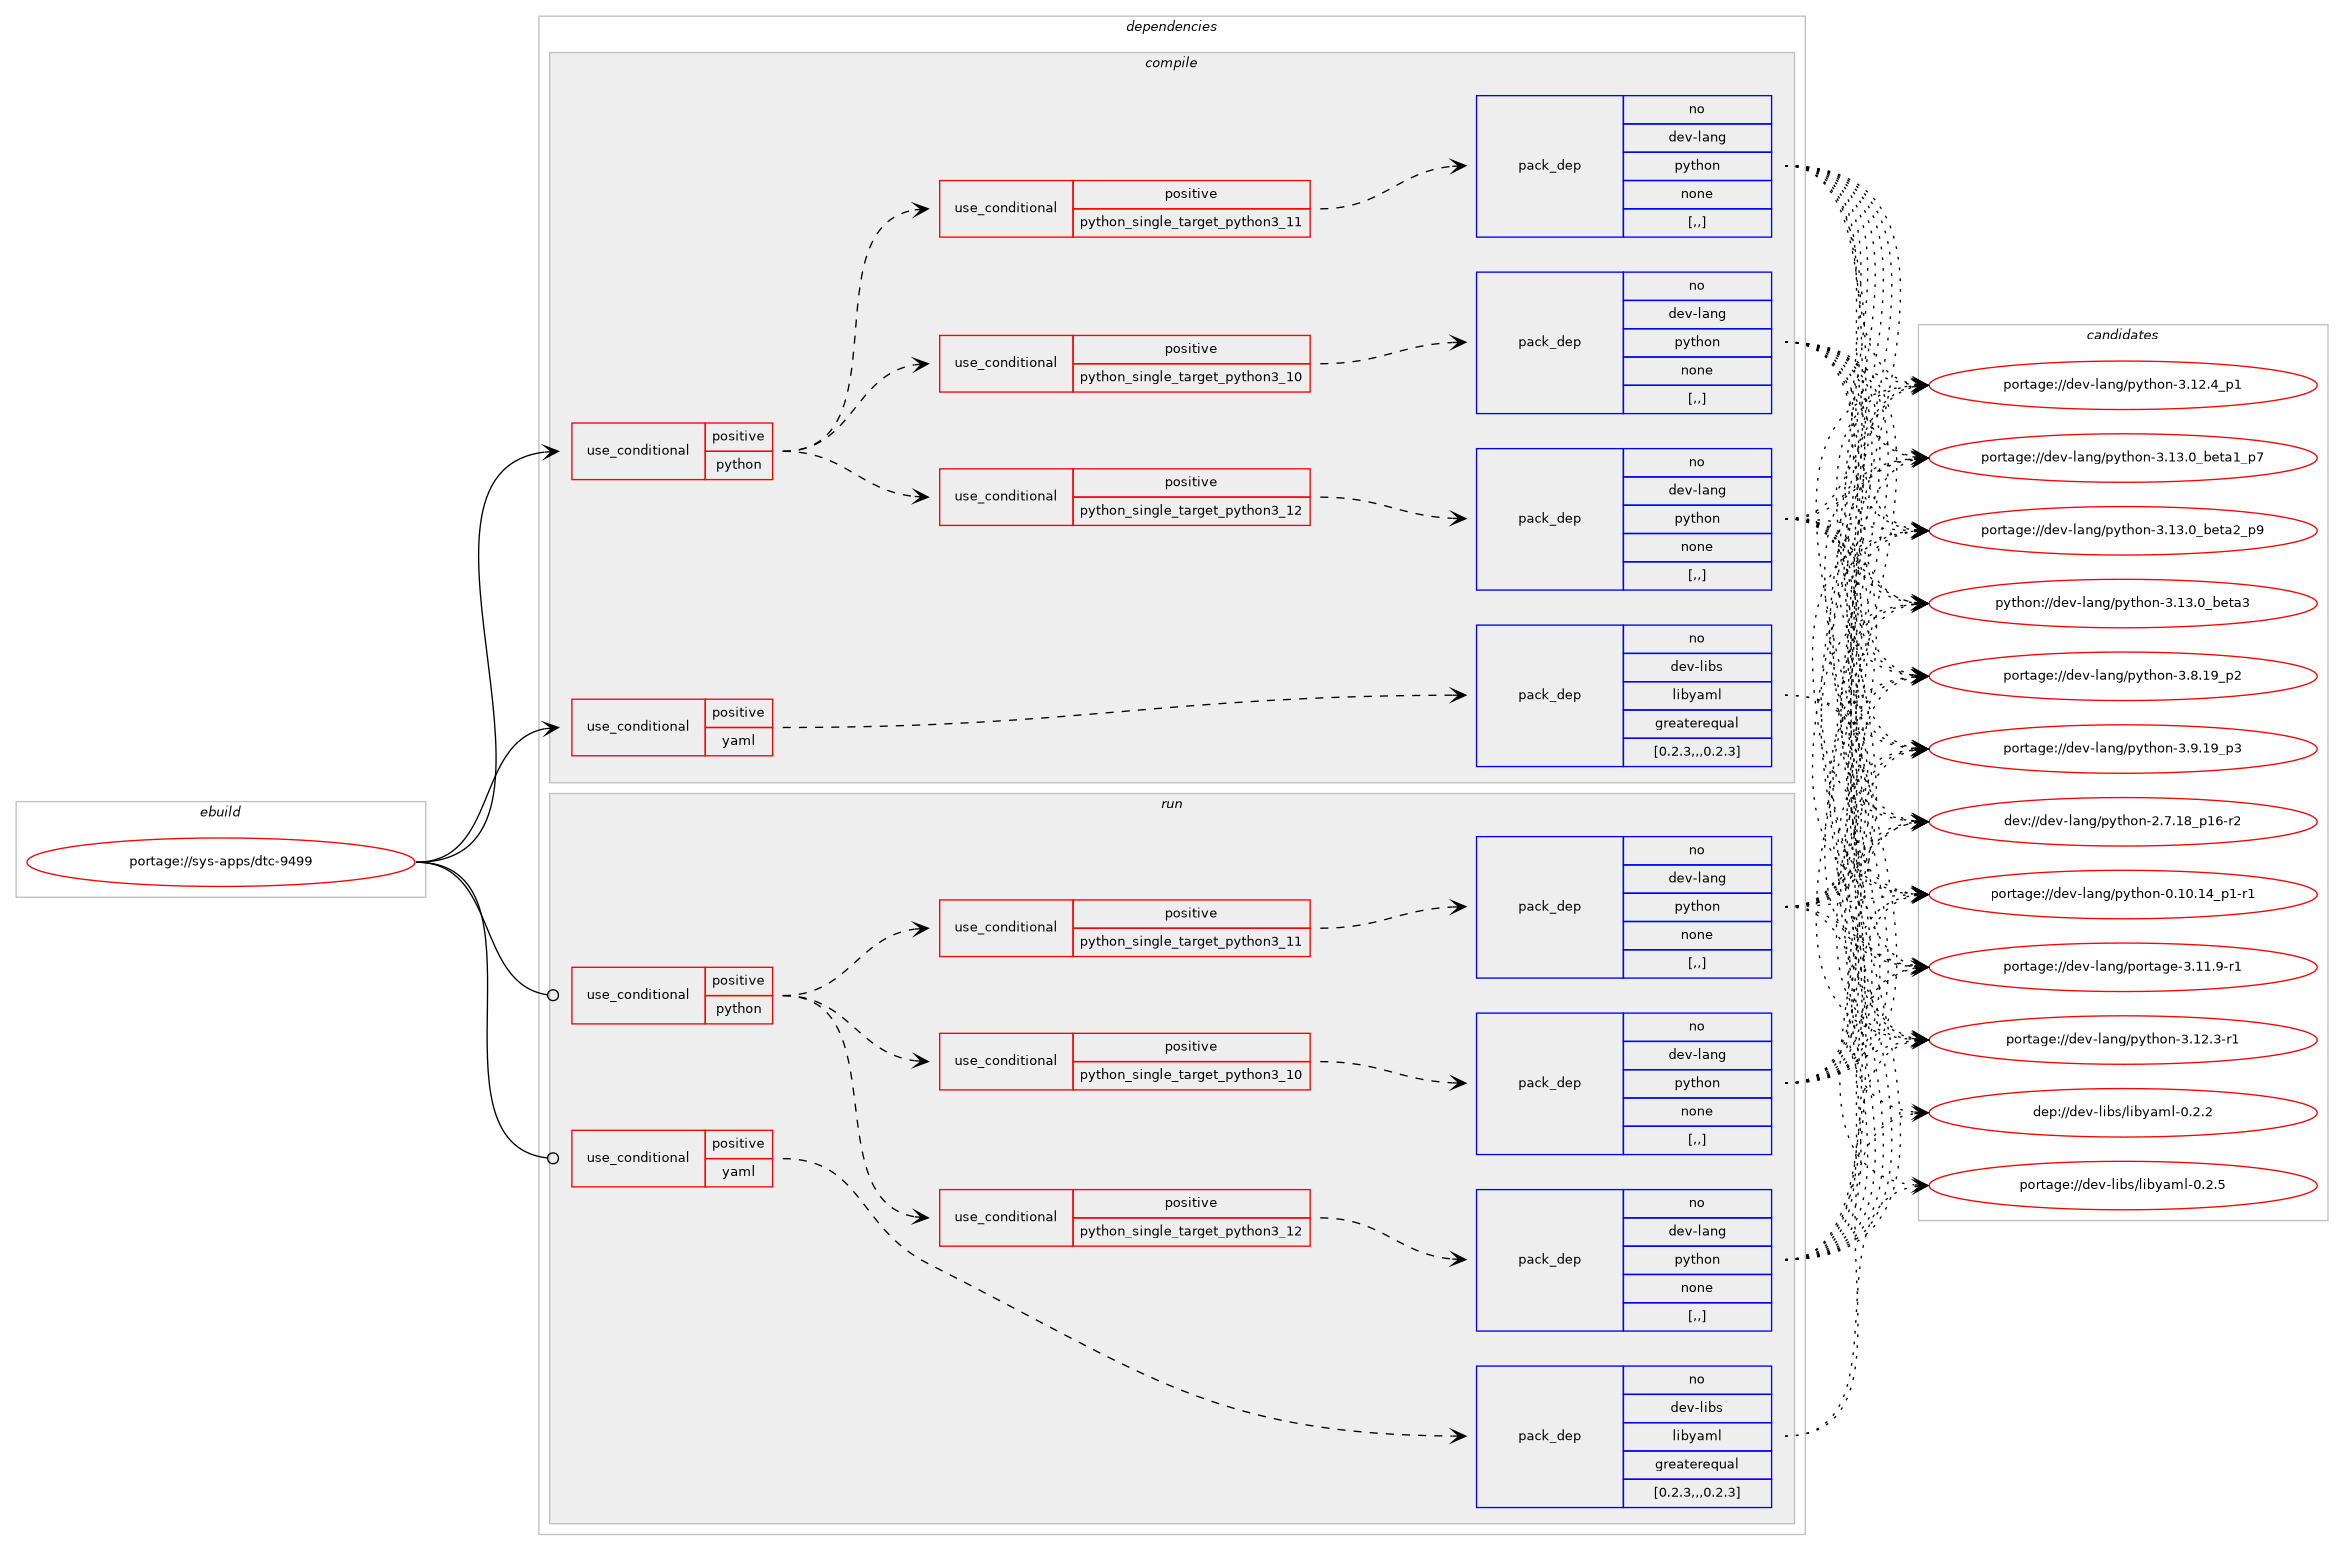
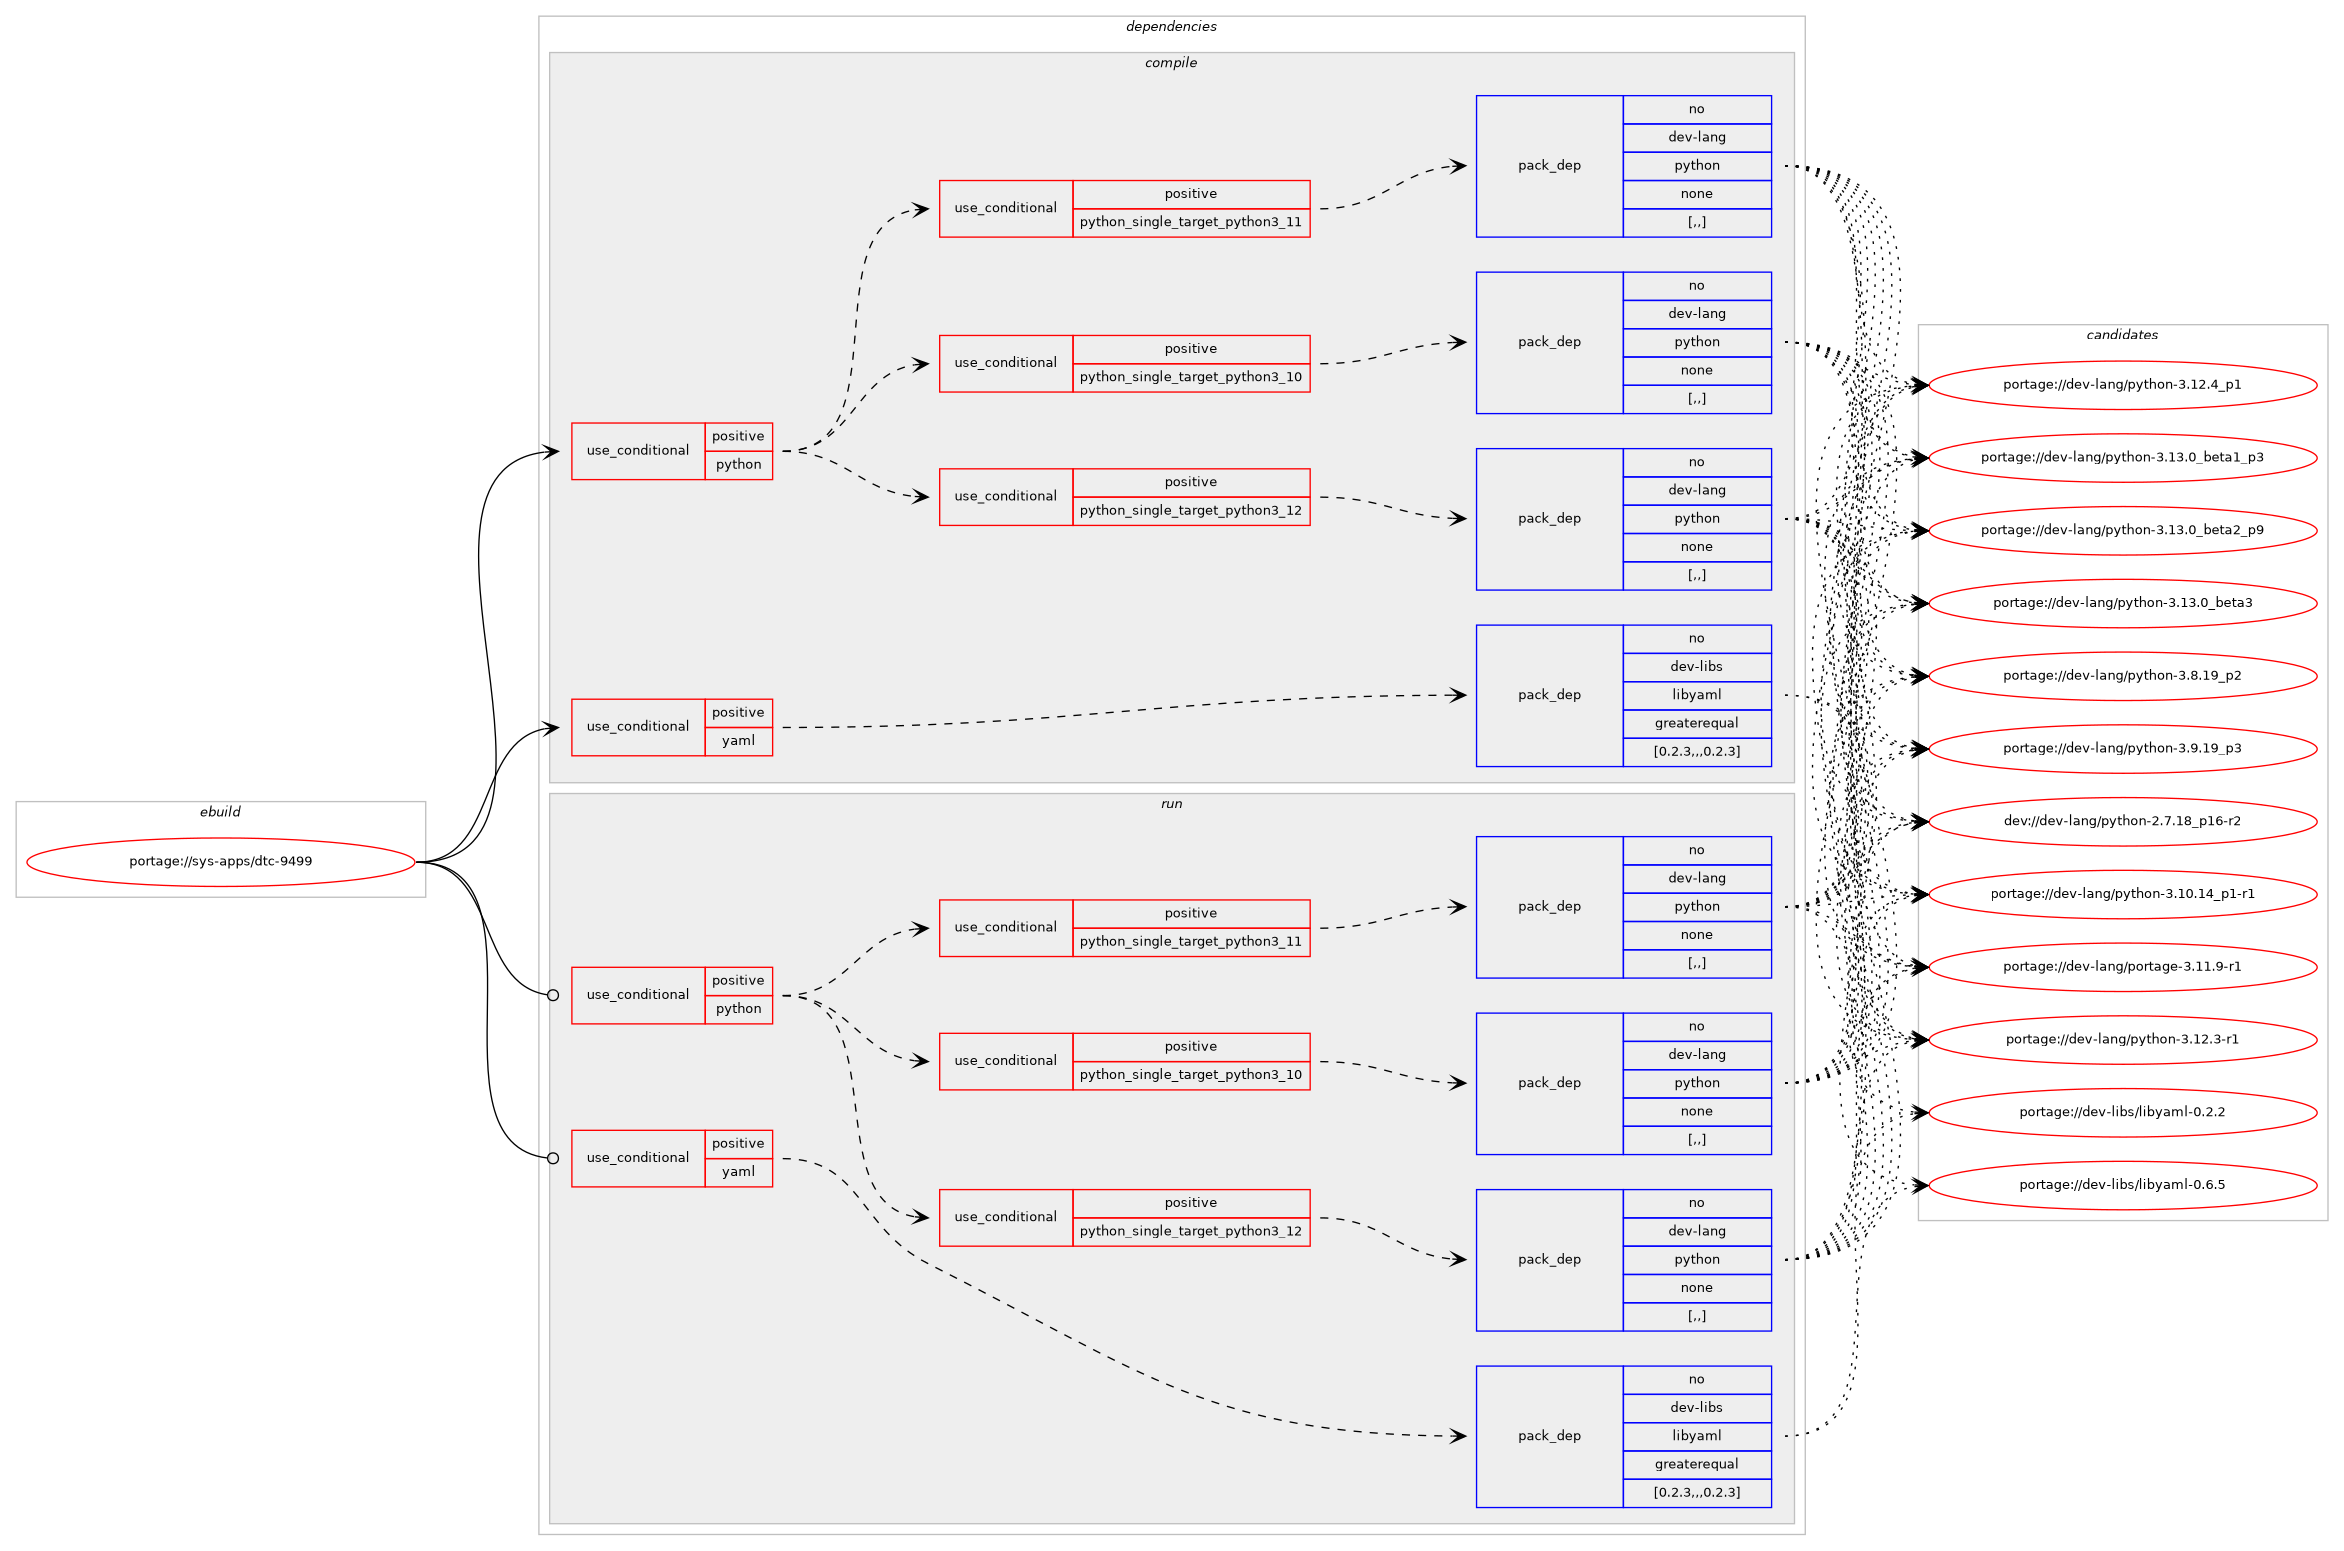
node "portage://dev-lang/python-3.13.0_beta1_p7": label "portage://dev-lang/python-3.13.0_beta1_p7" -> "portage://dev-lang/python-3.13.0_beta1_p3"
node "python://dev-lang/python-3.13.0_beta3": label "python://dev-lang/python-3.13.0_beta3" -> "portage://dev-lang/python-3.13.0_beta3"
node "portage://dev-lang/python-0.10.14_p1-r1": label "portage://dev-lang/python-0.10.14_p1-r1" -> "portage://dev-lang/python-3.10.14_p1-r1"
node "dep://dev-libs/libyaml-0.2.2": label "dep://dev-libs/libyaml-0.2.2" -> "portage://dev-libs/libyaml-0.2.2"
node "portage://dev-libs/libyaml-0.2.5": label "portage://dev-libs/libyaml-0.2.5" -> "portage://dev-libs/libyaml-0.6.5"
